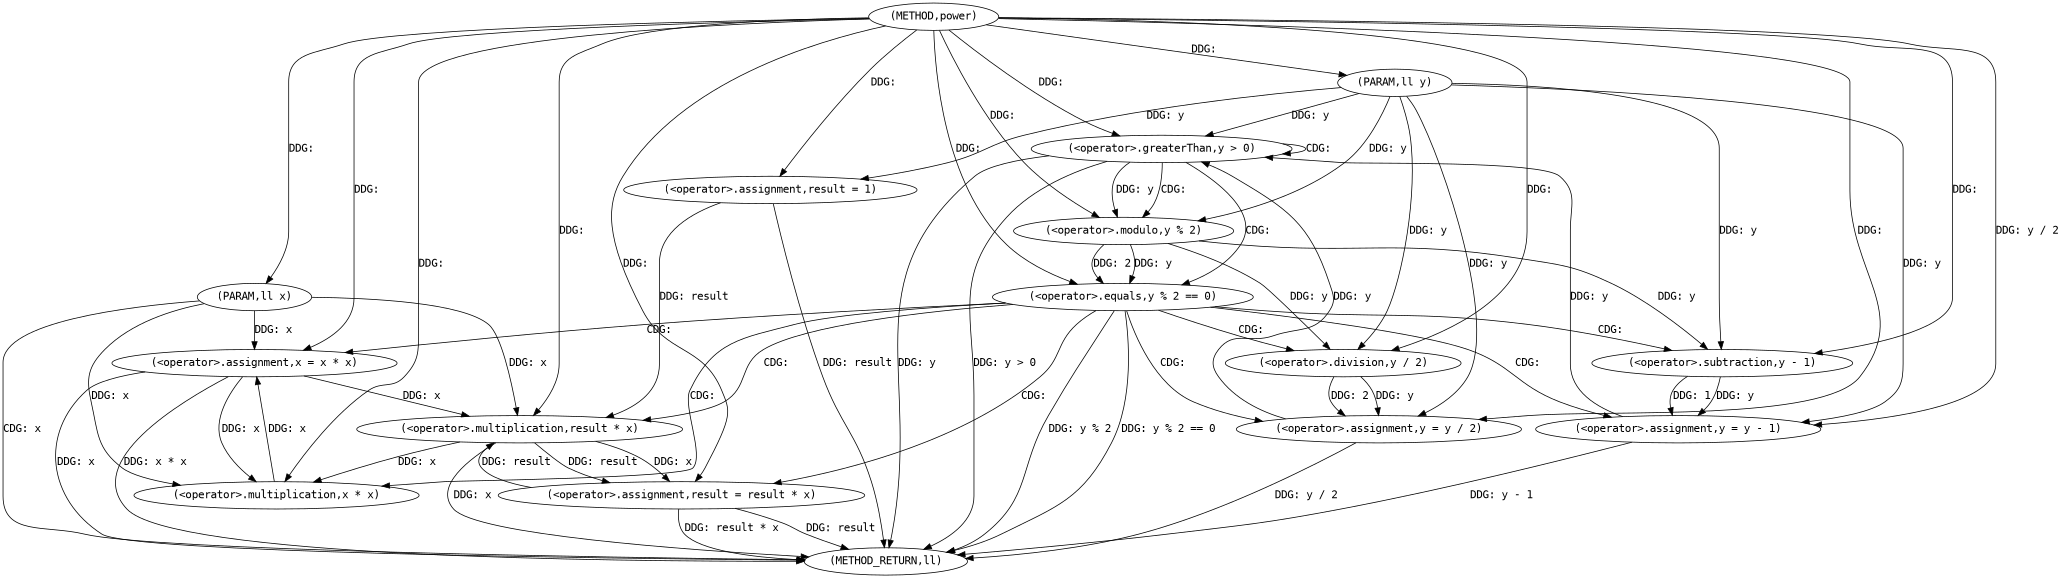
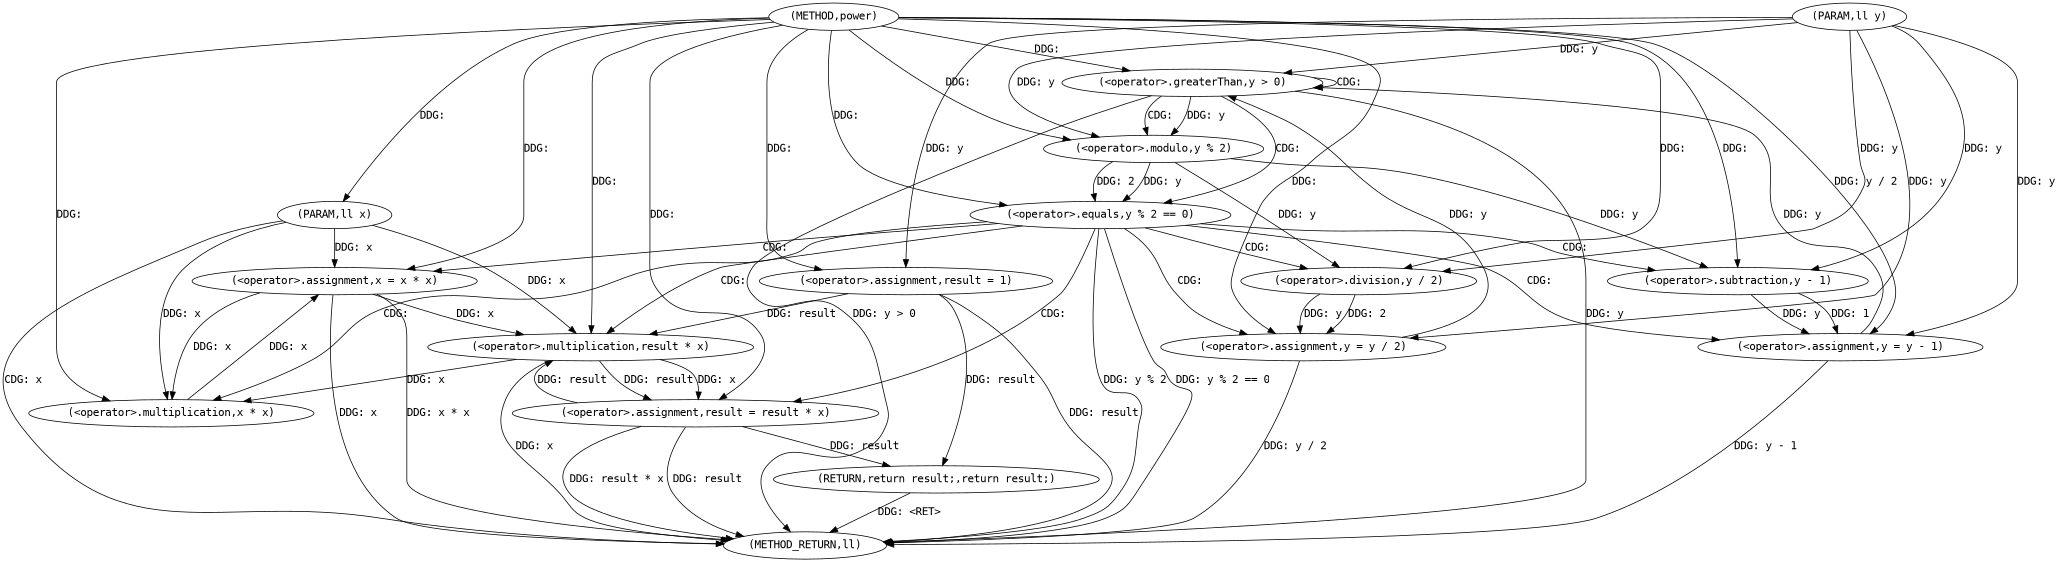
edge "(METHOD,power)" -> "(PARAM,ll y)": removed, label "DDG:"
node "(RETURN,return result;,return result;)": added
